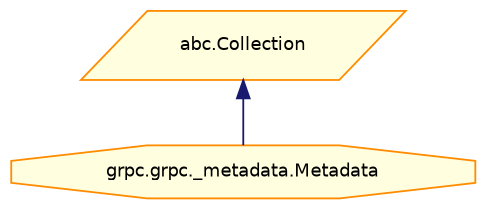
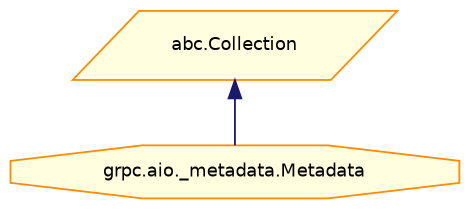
node "grpc.grpc._metadata.Metadata": label "grpc.grpc._metadata.Metadata" -> "grpc.aio._metadata.Metadata"
